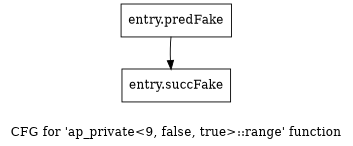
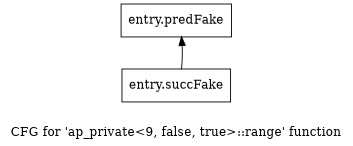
edge "entry.predFake" -> "entry.succFake": reversed
